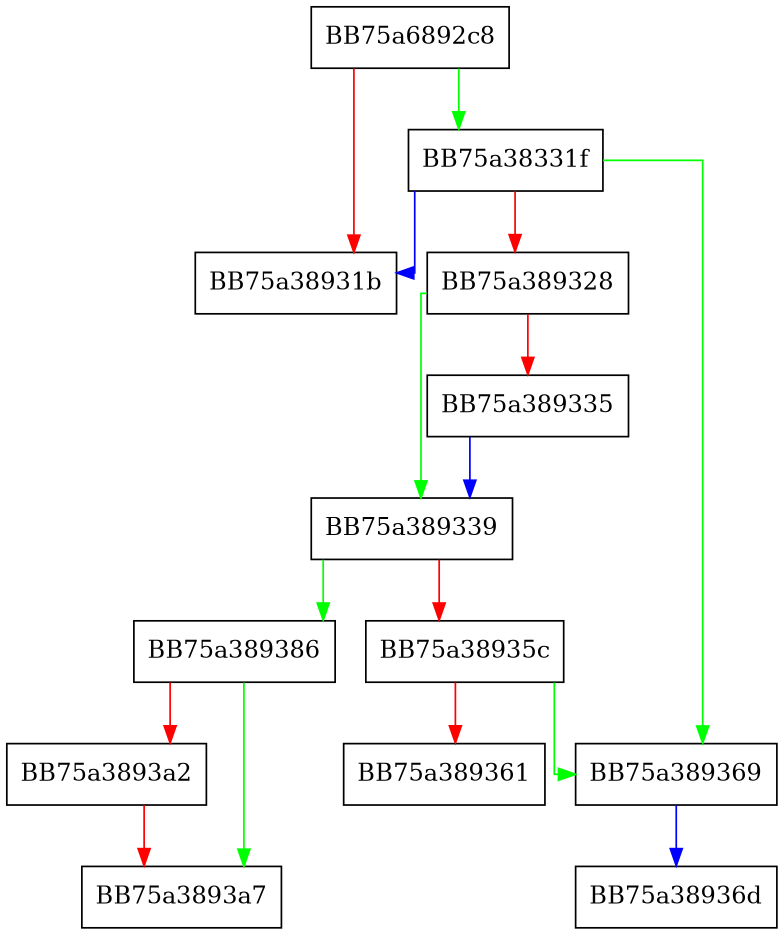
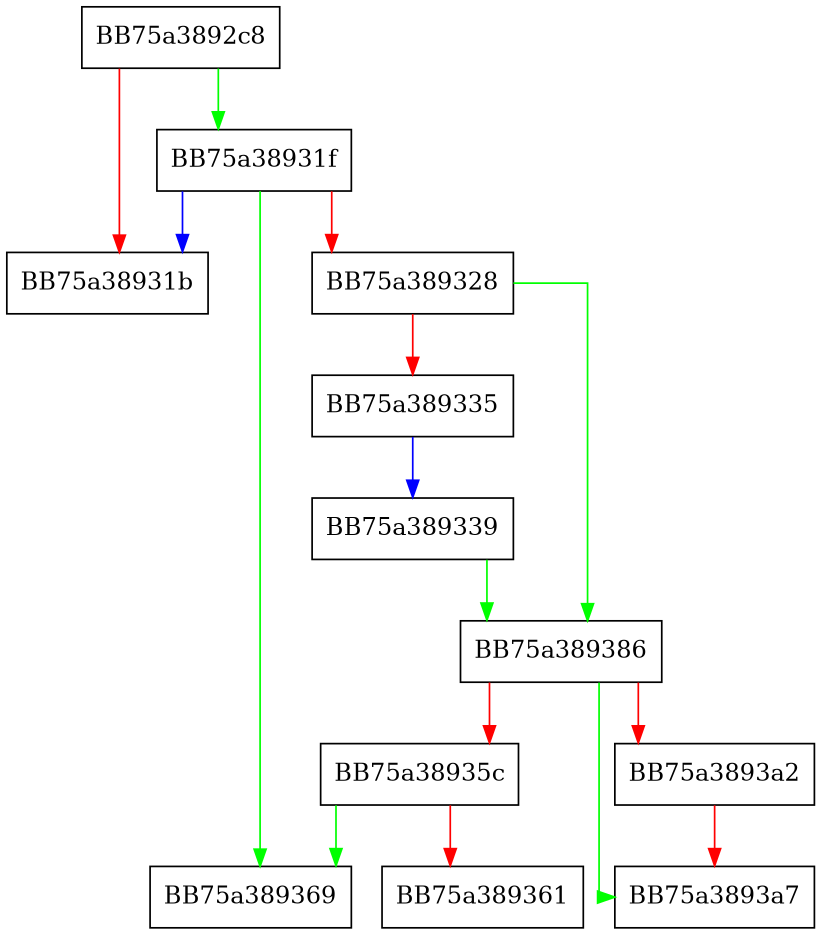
node "BB75a6892c8": label "BB75a6892c8" -> "BB75a3892c8"
node "BB75a38331f": label "BB75a38331f" -> "BB75a38931f"
edge "BB75a389328" -> "BB75a389339": now "BB75a389328" -> "BB75a389386"
edge "BB75a389339" -> "BB75a38935c": now "BB75a389386" -> "BB75a38935c"
node "BB75a38936d": removed
